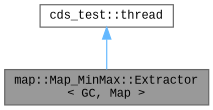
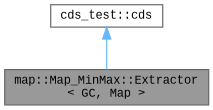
node "cds_test::thread": label "cds_test::thread" -> "cds_test::cds"
